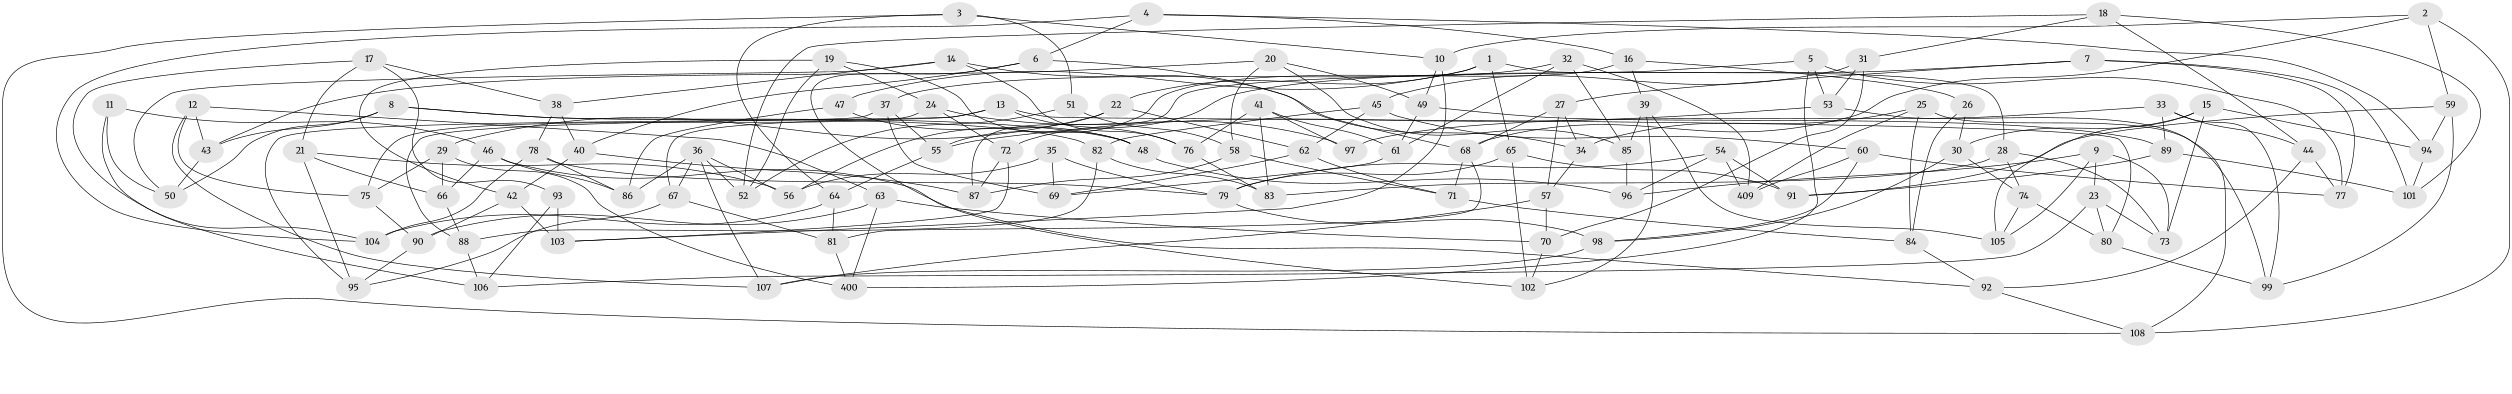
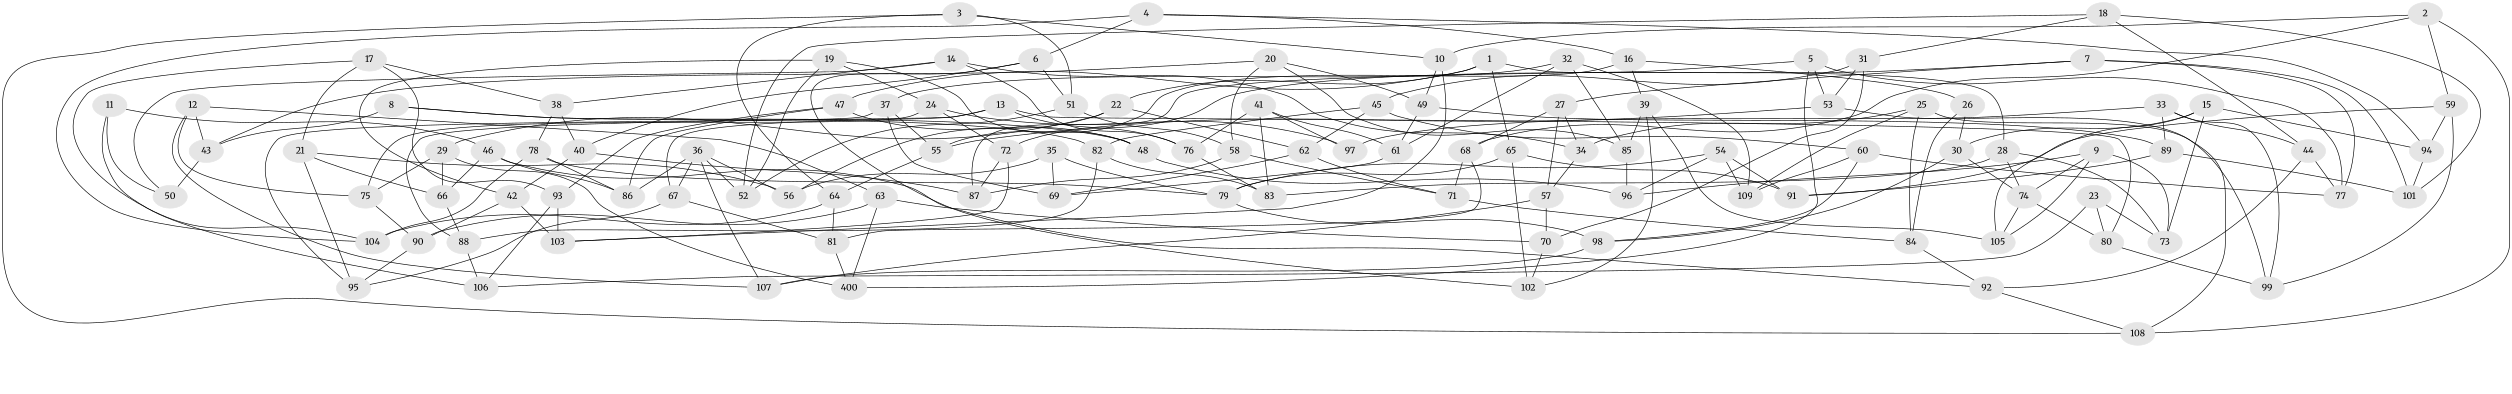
edge "6" -- "68": now "6" -- "51"
edge "47" -- "93": added
edge "8" -- "50": removed
edge "9" -- "23": now "9" -- "74"
node "409": label "409" -> "109"
